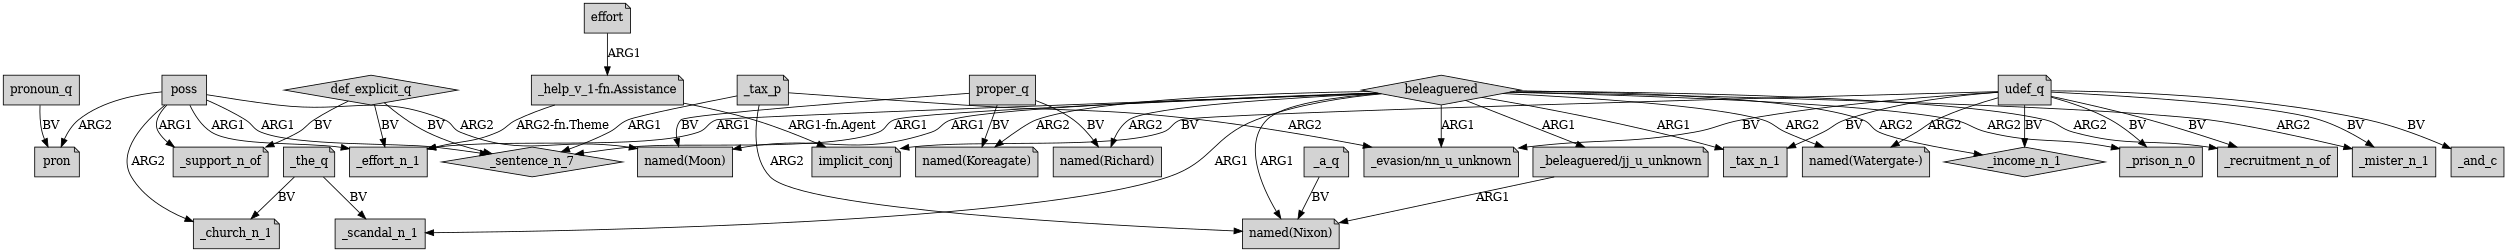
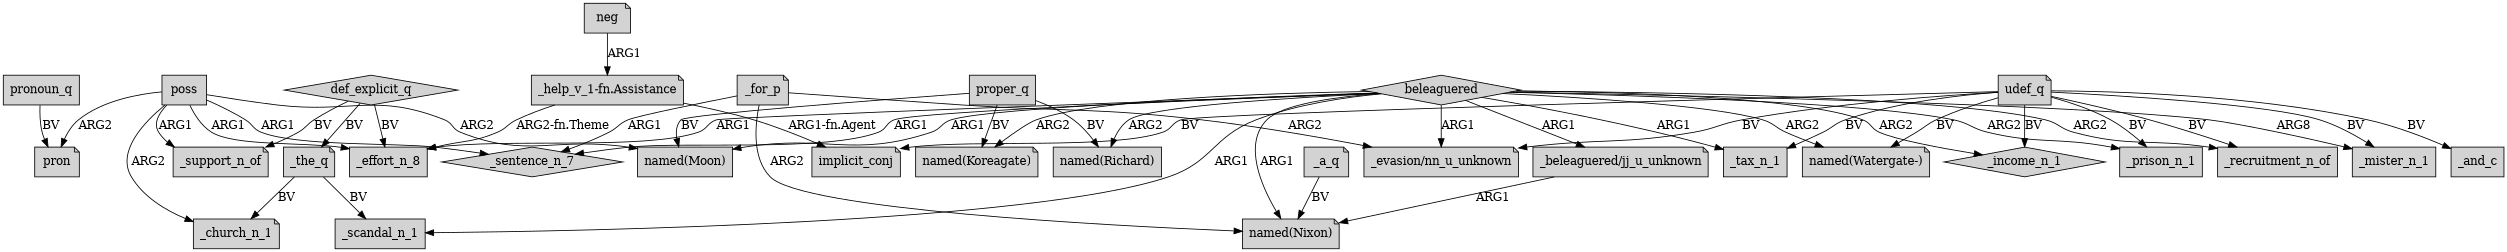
node "effort": label "effort" -> "neg"
node "_tax_p": label "_tax_p" -> "_for_p"
edge "udef_q" -> "named(Watergate-)": label "ARG2" -> "BV"
edge "beleaguered" -> "_mister_n_1": label "ARG2" -> "ARG8"
edge "def_explicit_q" -> "_sentence_n_7": now "def_explicit_q" -> "_the_q"
node "_effort_n_1": label "_effort_n_1" -> "_effort_n_8"
node "_prison_n_0": label "_prison_n_0" -> "_prison_n_1"
